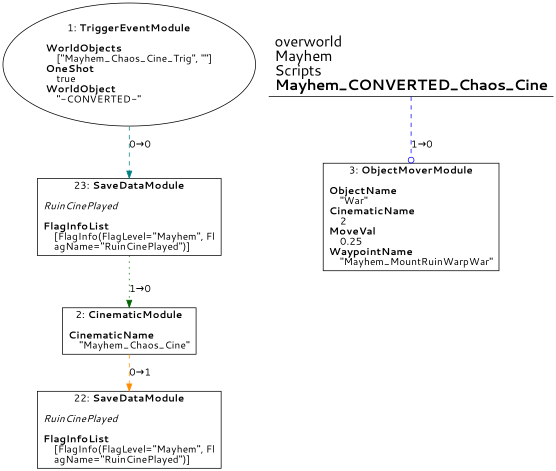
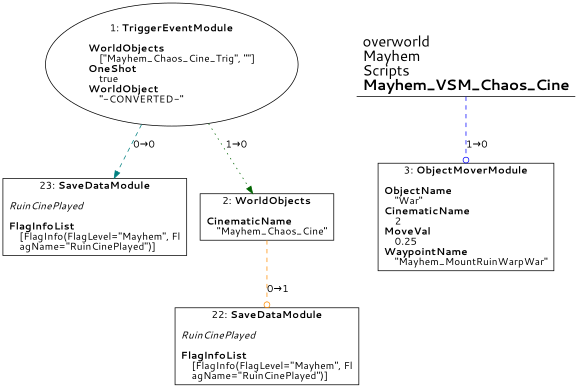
node "overworld": text "Mayhem_CONVERTED_Chaos_Cine" -> "Mayhem_VSM_Chaos_Cine"
edge "23:" -> "2:": now "1:" -> "2:"
node "2:": text "CinematicModule" -> "WorldObjects"
edge "2:" -> "22:": arrowhead normal -> odot
